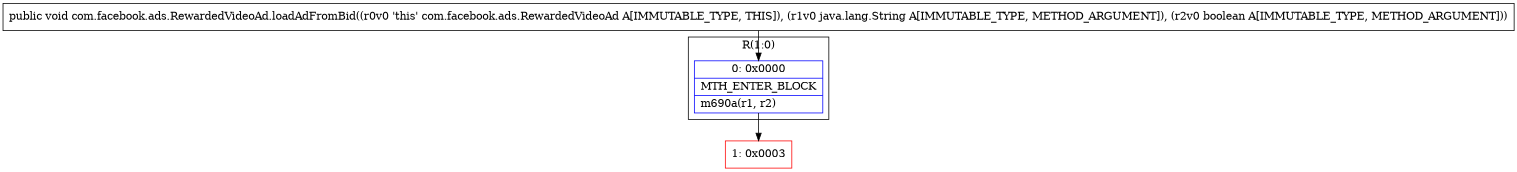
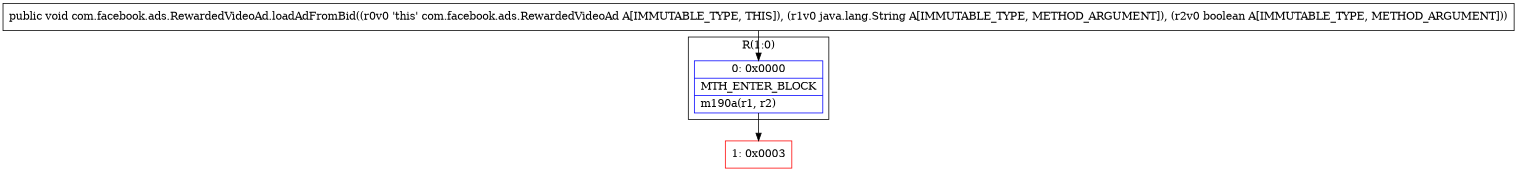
node "0: 0x0000": text "m690a(r1, r2)" -> "m190a(r1, r2)"
